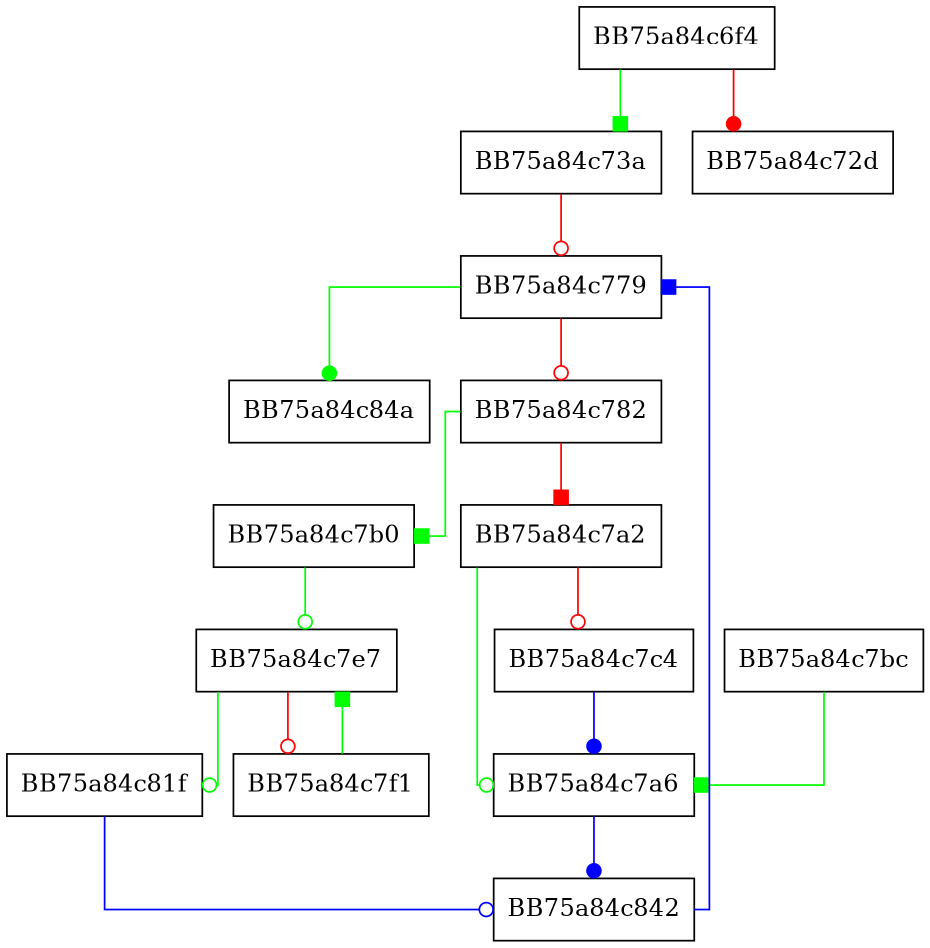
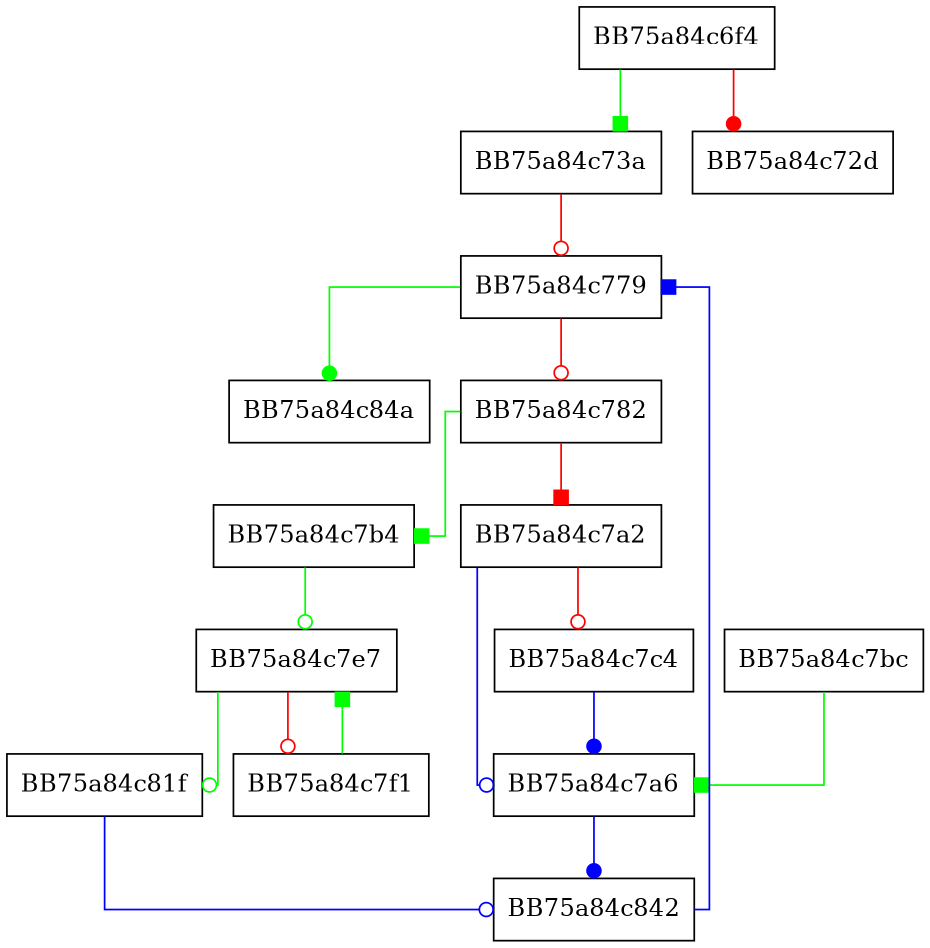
node "BB75a84c7b0": label "BB75a84c7b0" -> "BB75a84c7b4"
edge "BB75a84c7a2" -> "BB75a84c7a6": color green -> blue
